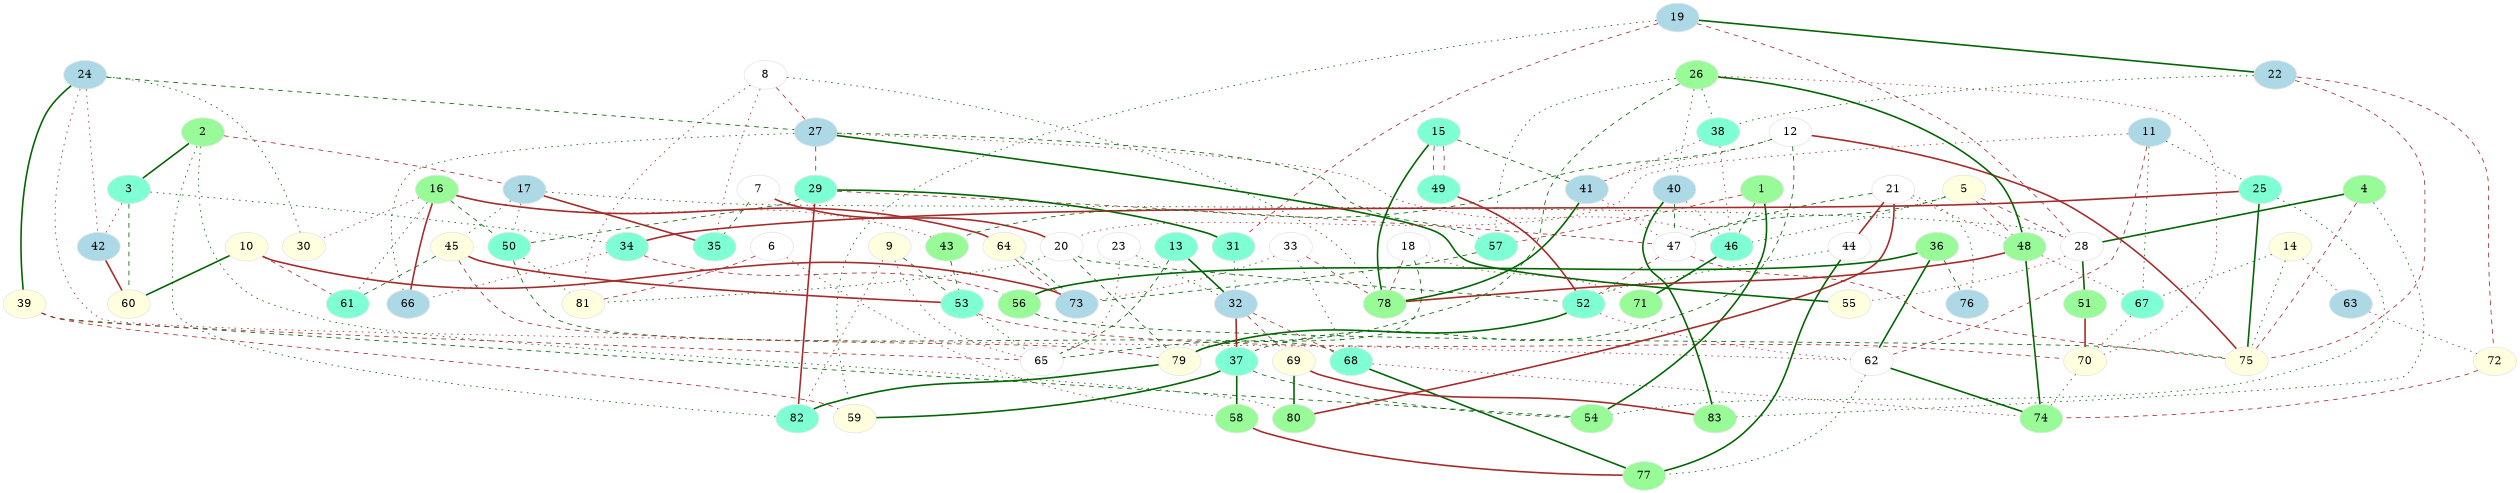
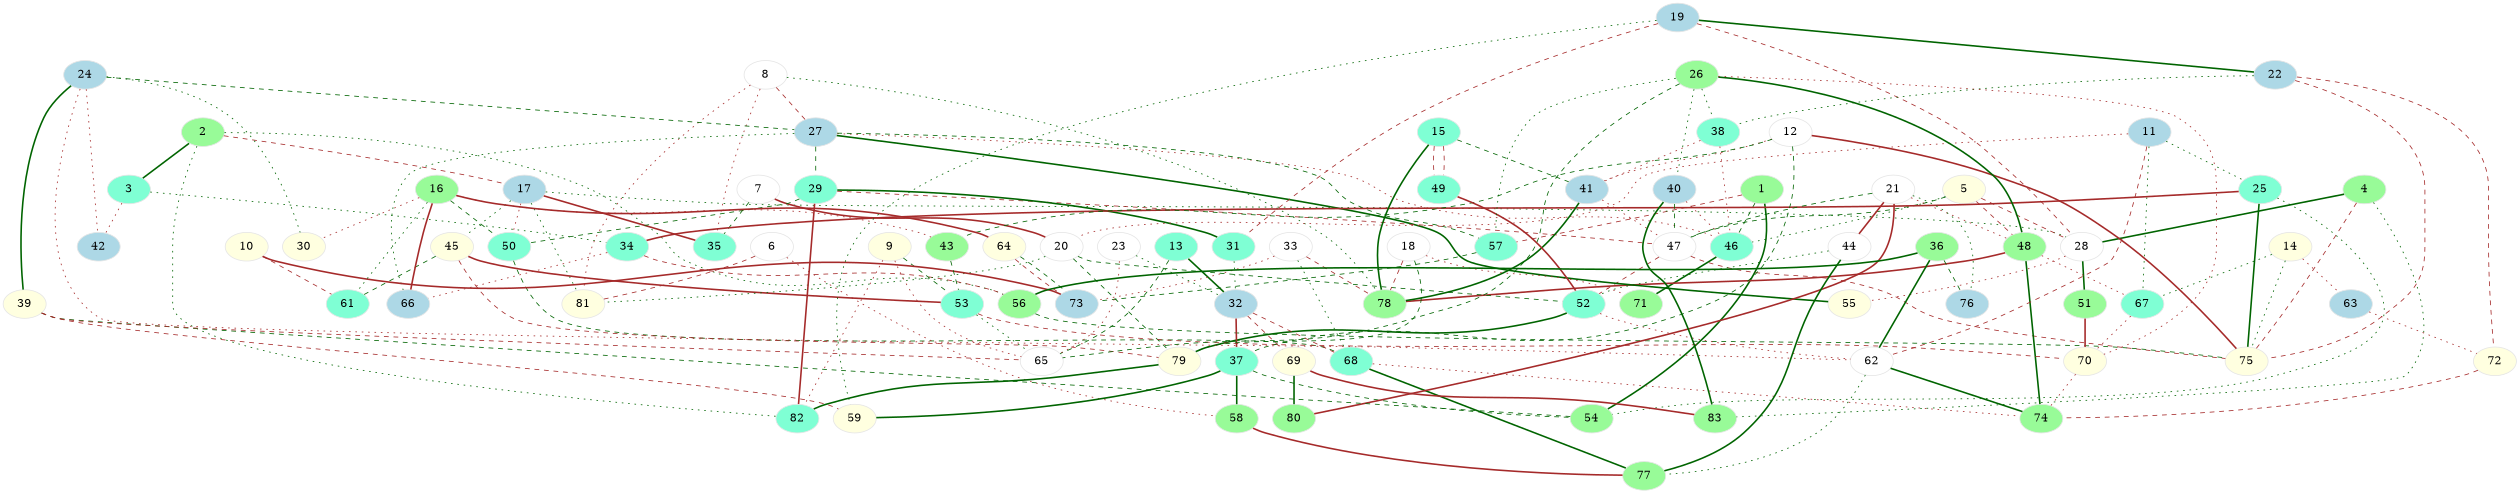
edge "50" -- "81": now "17" -- "81"
node "60": removed
edge "2" -- "80": now "2" -- "56"
